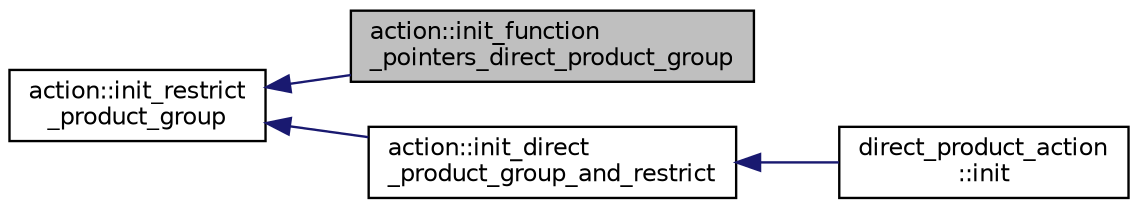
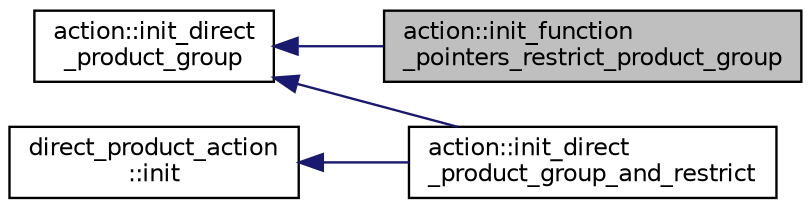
node "action::init_function _pointers_direct_product_group": label "action::init_function _pointers_direct_product_group" -> "action::init_function _pointers_restrict_product_group"
node "action::init_restrict _product_group": label "action::init_restrict _product_group" -> "action::init_direct _product_group"
edge "direct_product_action ::init" -> "action::init_direct _product_group_and_restrict": reversed
